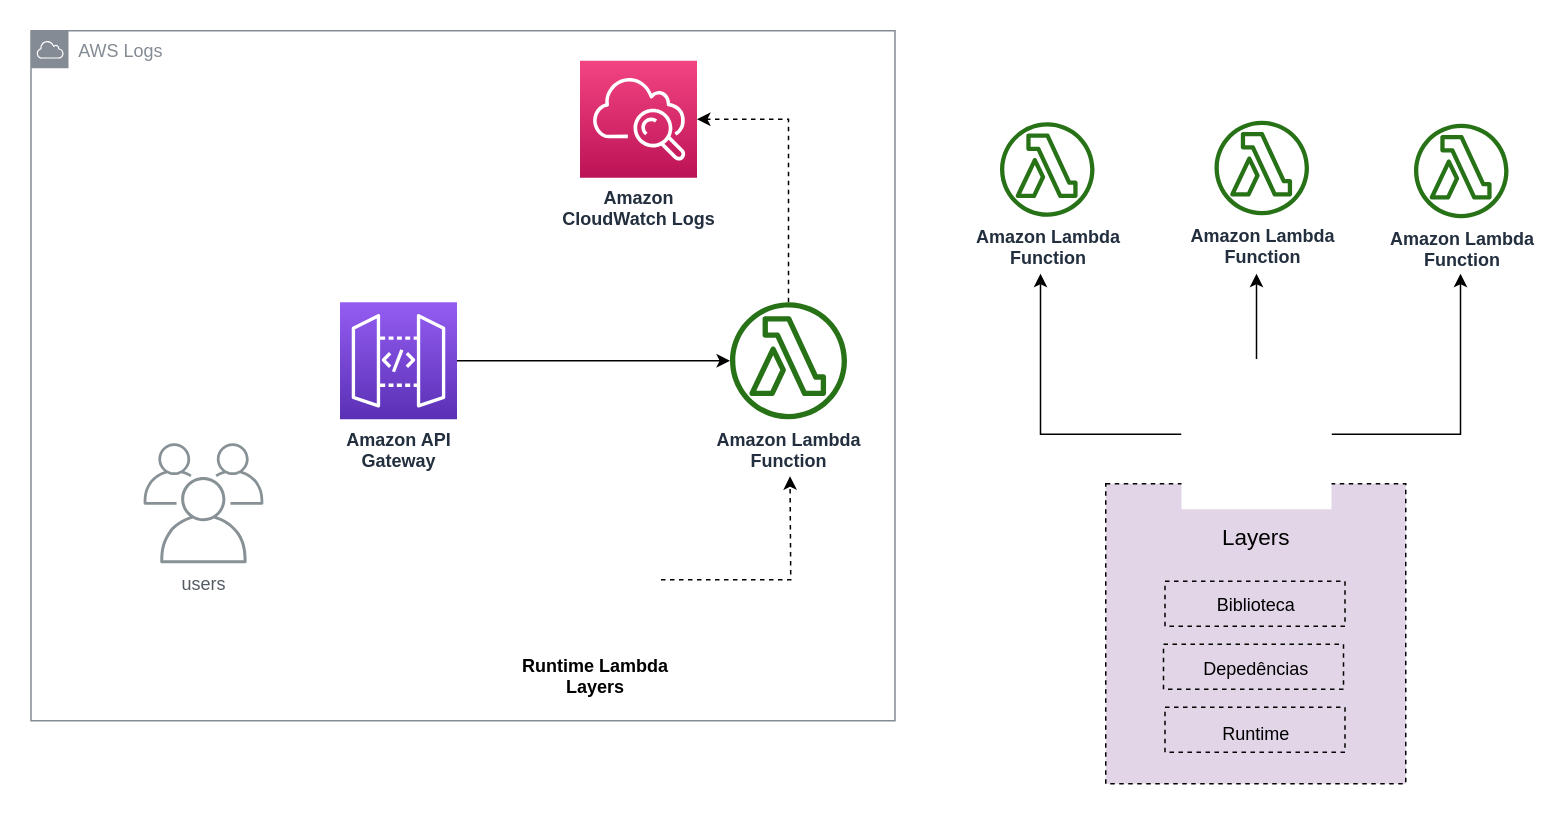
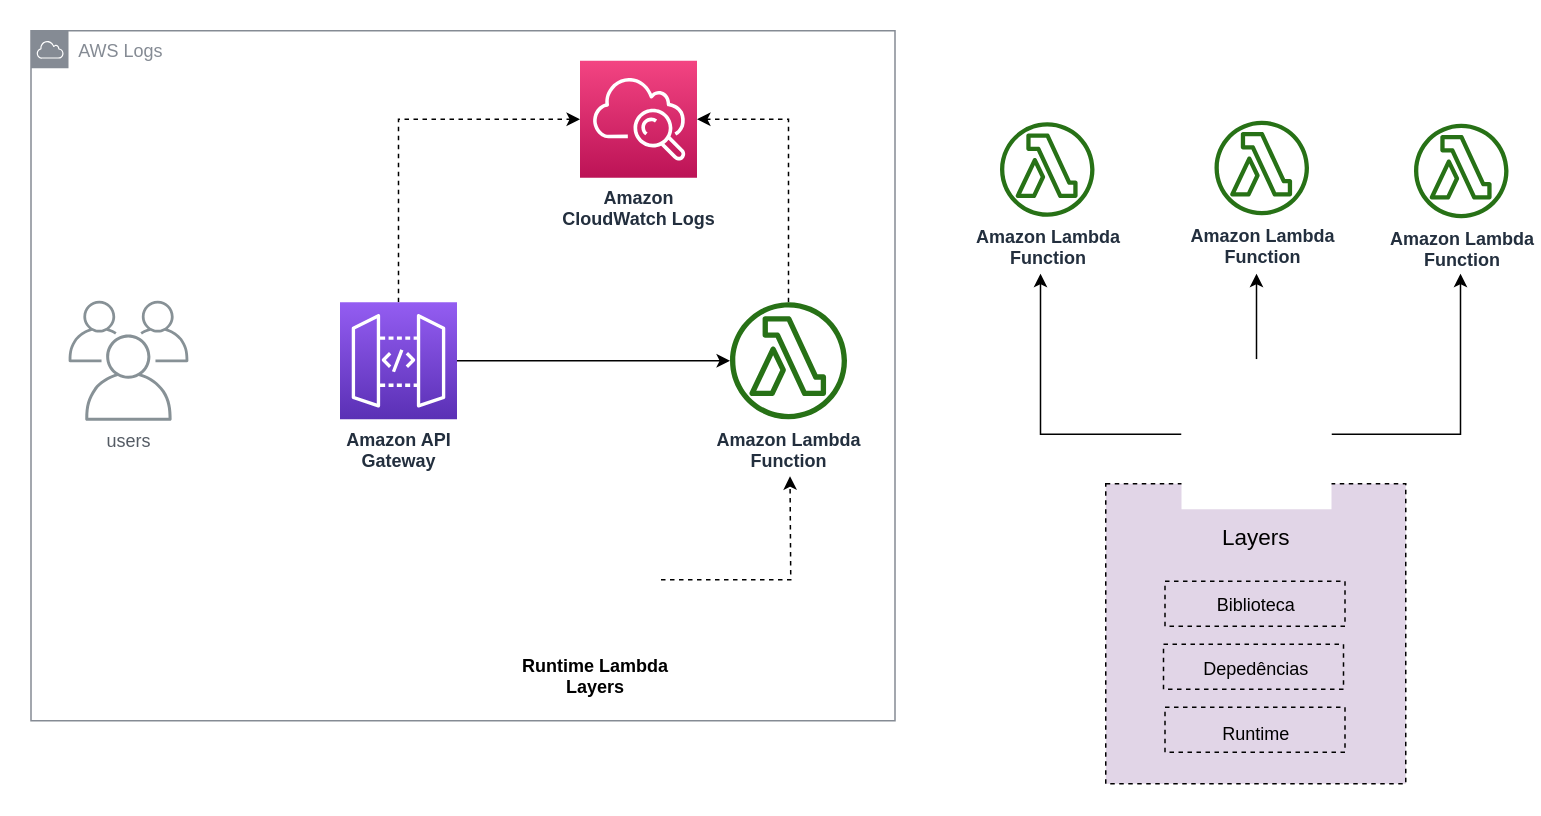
edge "Amazon API Gateway" -> "Amazon CloudWatch Logs": added
node "users": moved (203, 503) -> (128, 361)
